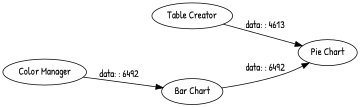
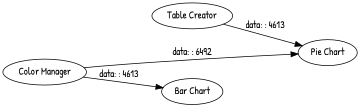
edge "Color Manager" -> "Bar Chart": label "data: : 6492" -> "data: : 4613"
edge "Bar Chart" -> "Pie Chart": now "Color Manager" -> "Pie Chart"
